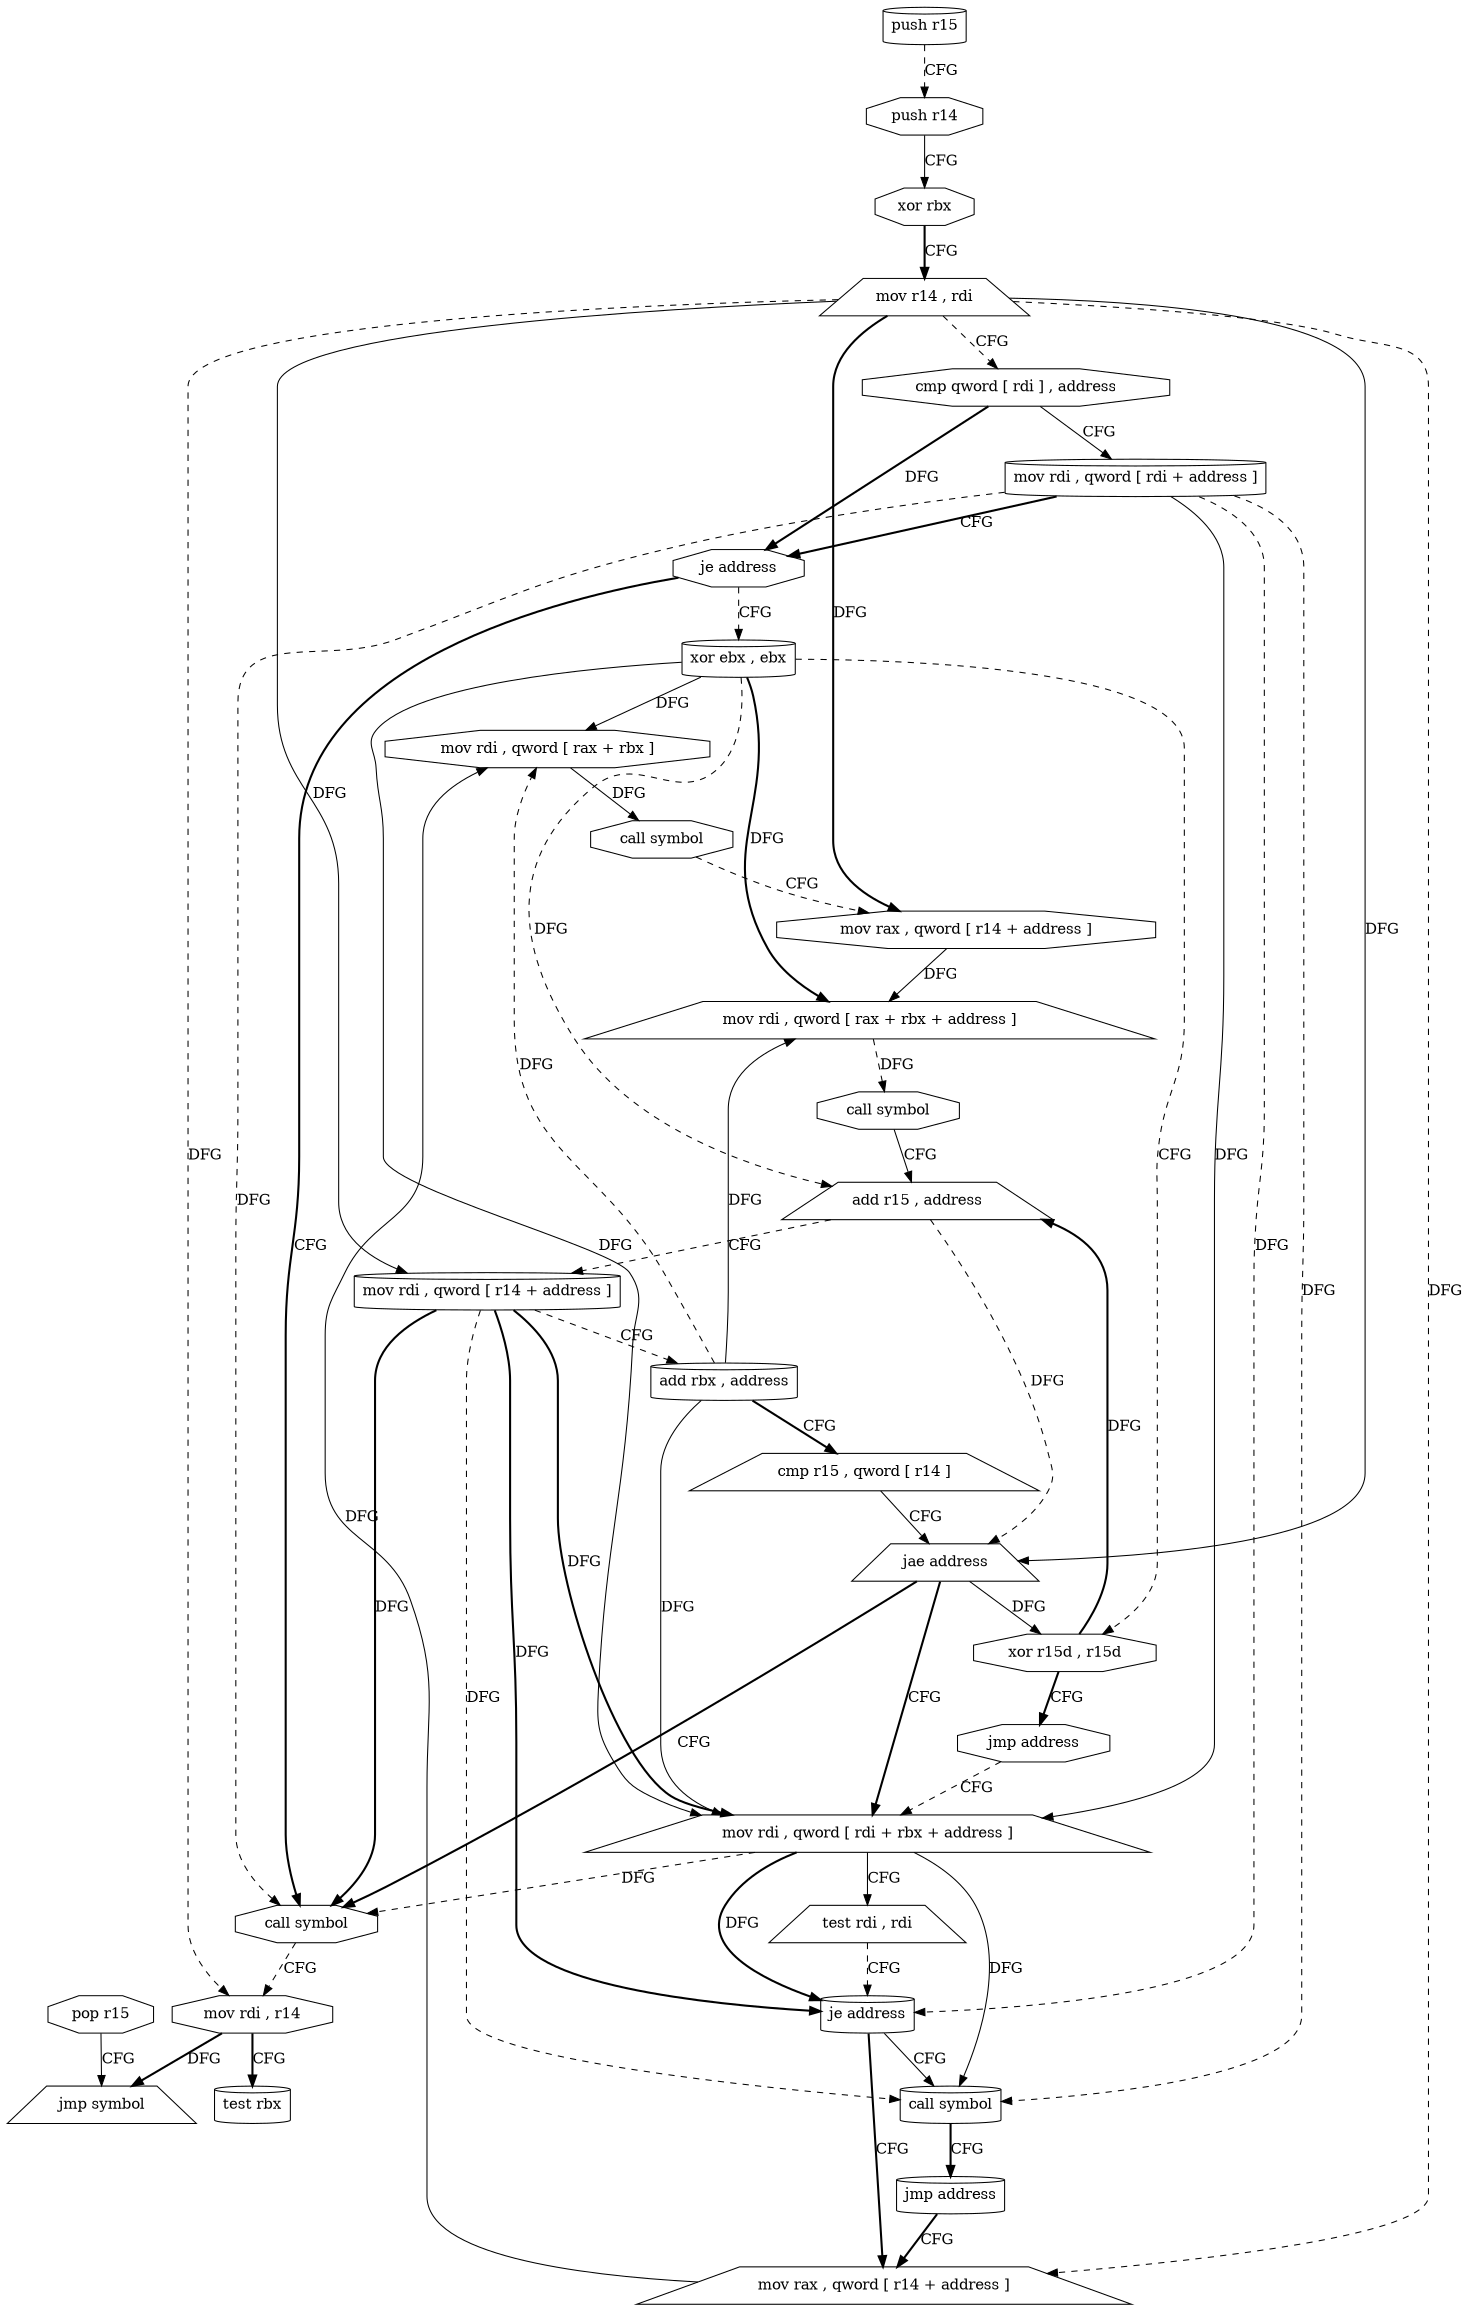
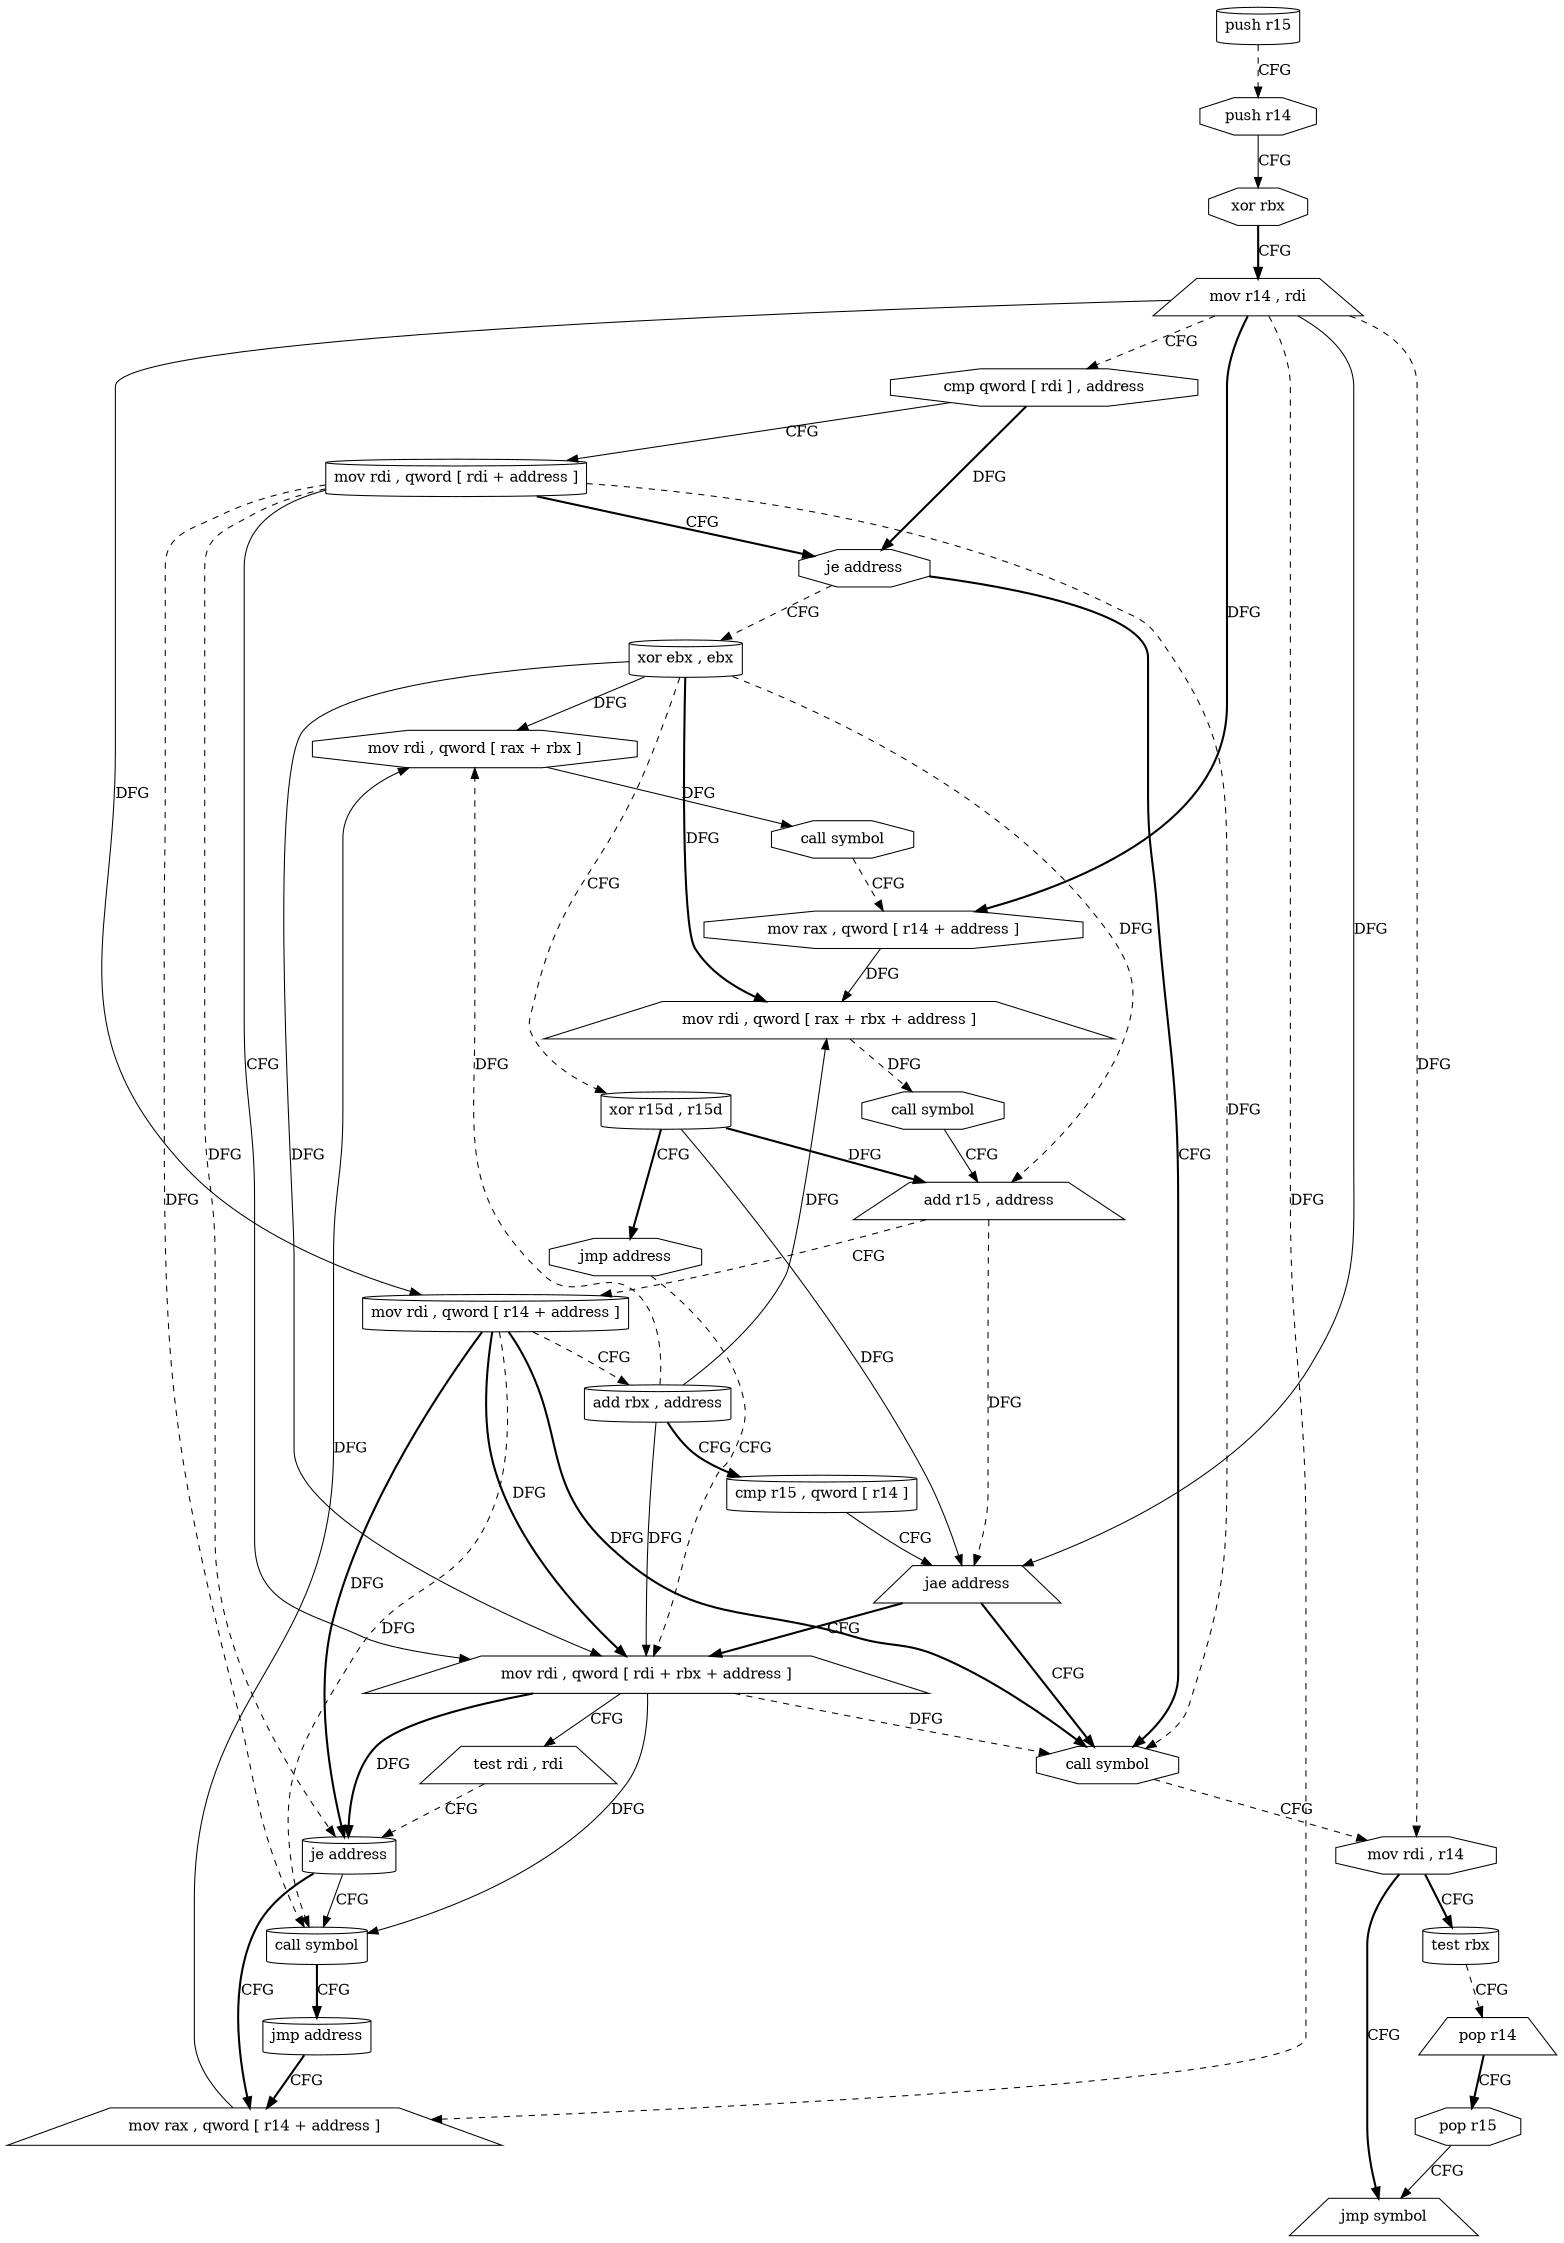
edge "mov rdi , qword [ rdi + address ]" -> "mov rdi , qword [ rdi + rbx + address ]": label "DFG" -> "CFG"
node "cmp r15 , qword [ r14 ]": shape trapezium -> cylinder
edge "jae address" -> "xor r15d , r15d": reversed
node "xor r15d , r15d": shape octagon -> cylinder
node "pop r14": added
edge "mov rdi , r14" -> "jmp symbol": label "DFG" -> "CFG"
